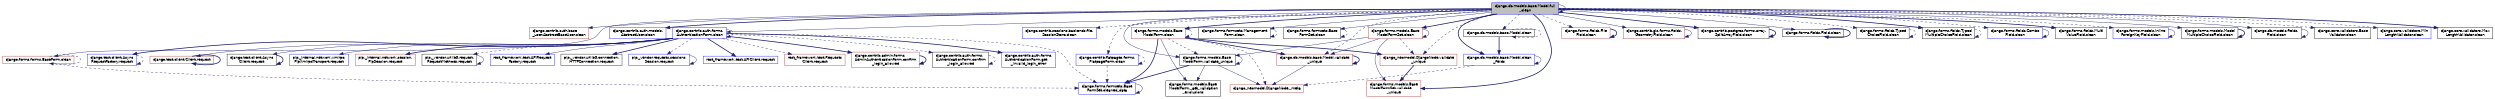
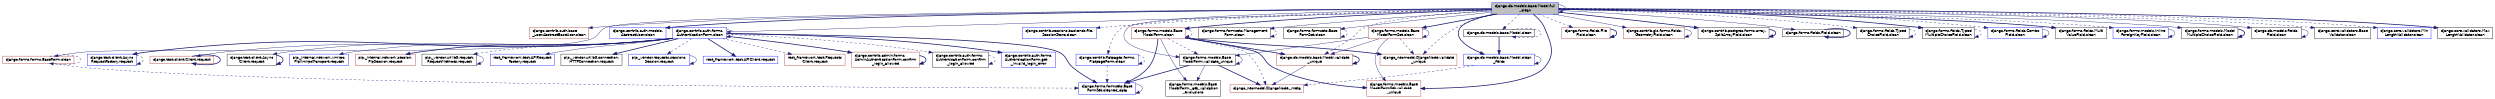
edge "django.contrib.auth.forms. AuthenticationForm.clean" -> "django.forms.formsets.Base FormSet.cleaned_data": style dashed -> bold
edge "django_neomodel.DjangoNode.validate _unique" -> "django.forms.models.Base ModelFormSet.validate _unique": now "django.forms.models.Base ModelForm.clean" -> "django.forms.models.Base ModelFormSet.validate _unique"
edge "django.forms.models.Base ModelForm.validate_unique" -> "django_neomodel.DjangoNode._meta": style solid -> bold
